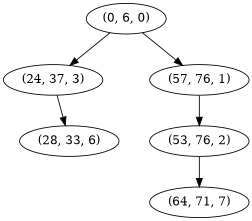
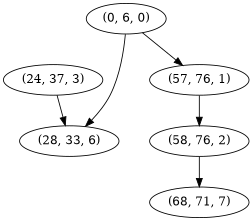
edge "(0, 6, 0)" -> "(24, 37, 3)": now "(0, 6, 0)" -> "(28, 33, 6)"
node "(53, 76, 2)": label "(53, 76, 2)" -> "(58, 76, 2)"
node "(64, 71, 7)": label "(64, 71, 7)" -> "(68, 71, 7)"
